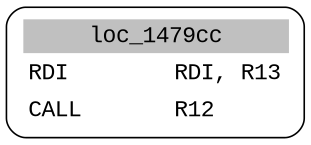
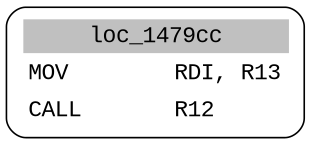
node "loc_1479cc": text "RDI        RDI, R13" -> "MOV        RDI, R13"
